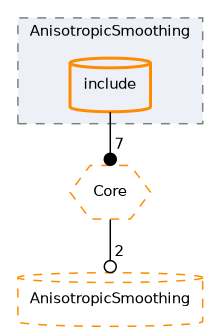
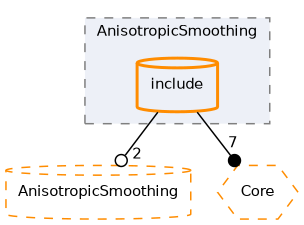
edge "Core" -> "AnisotropicSmoothing": now "include" -> "AnisotropicSmoothing"
